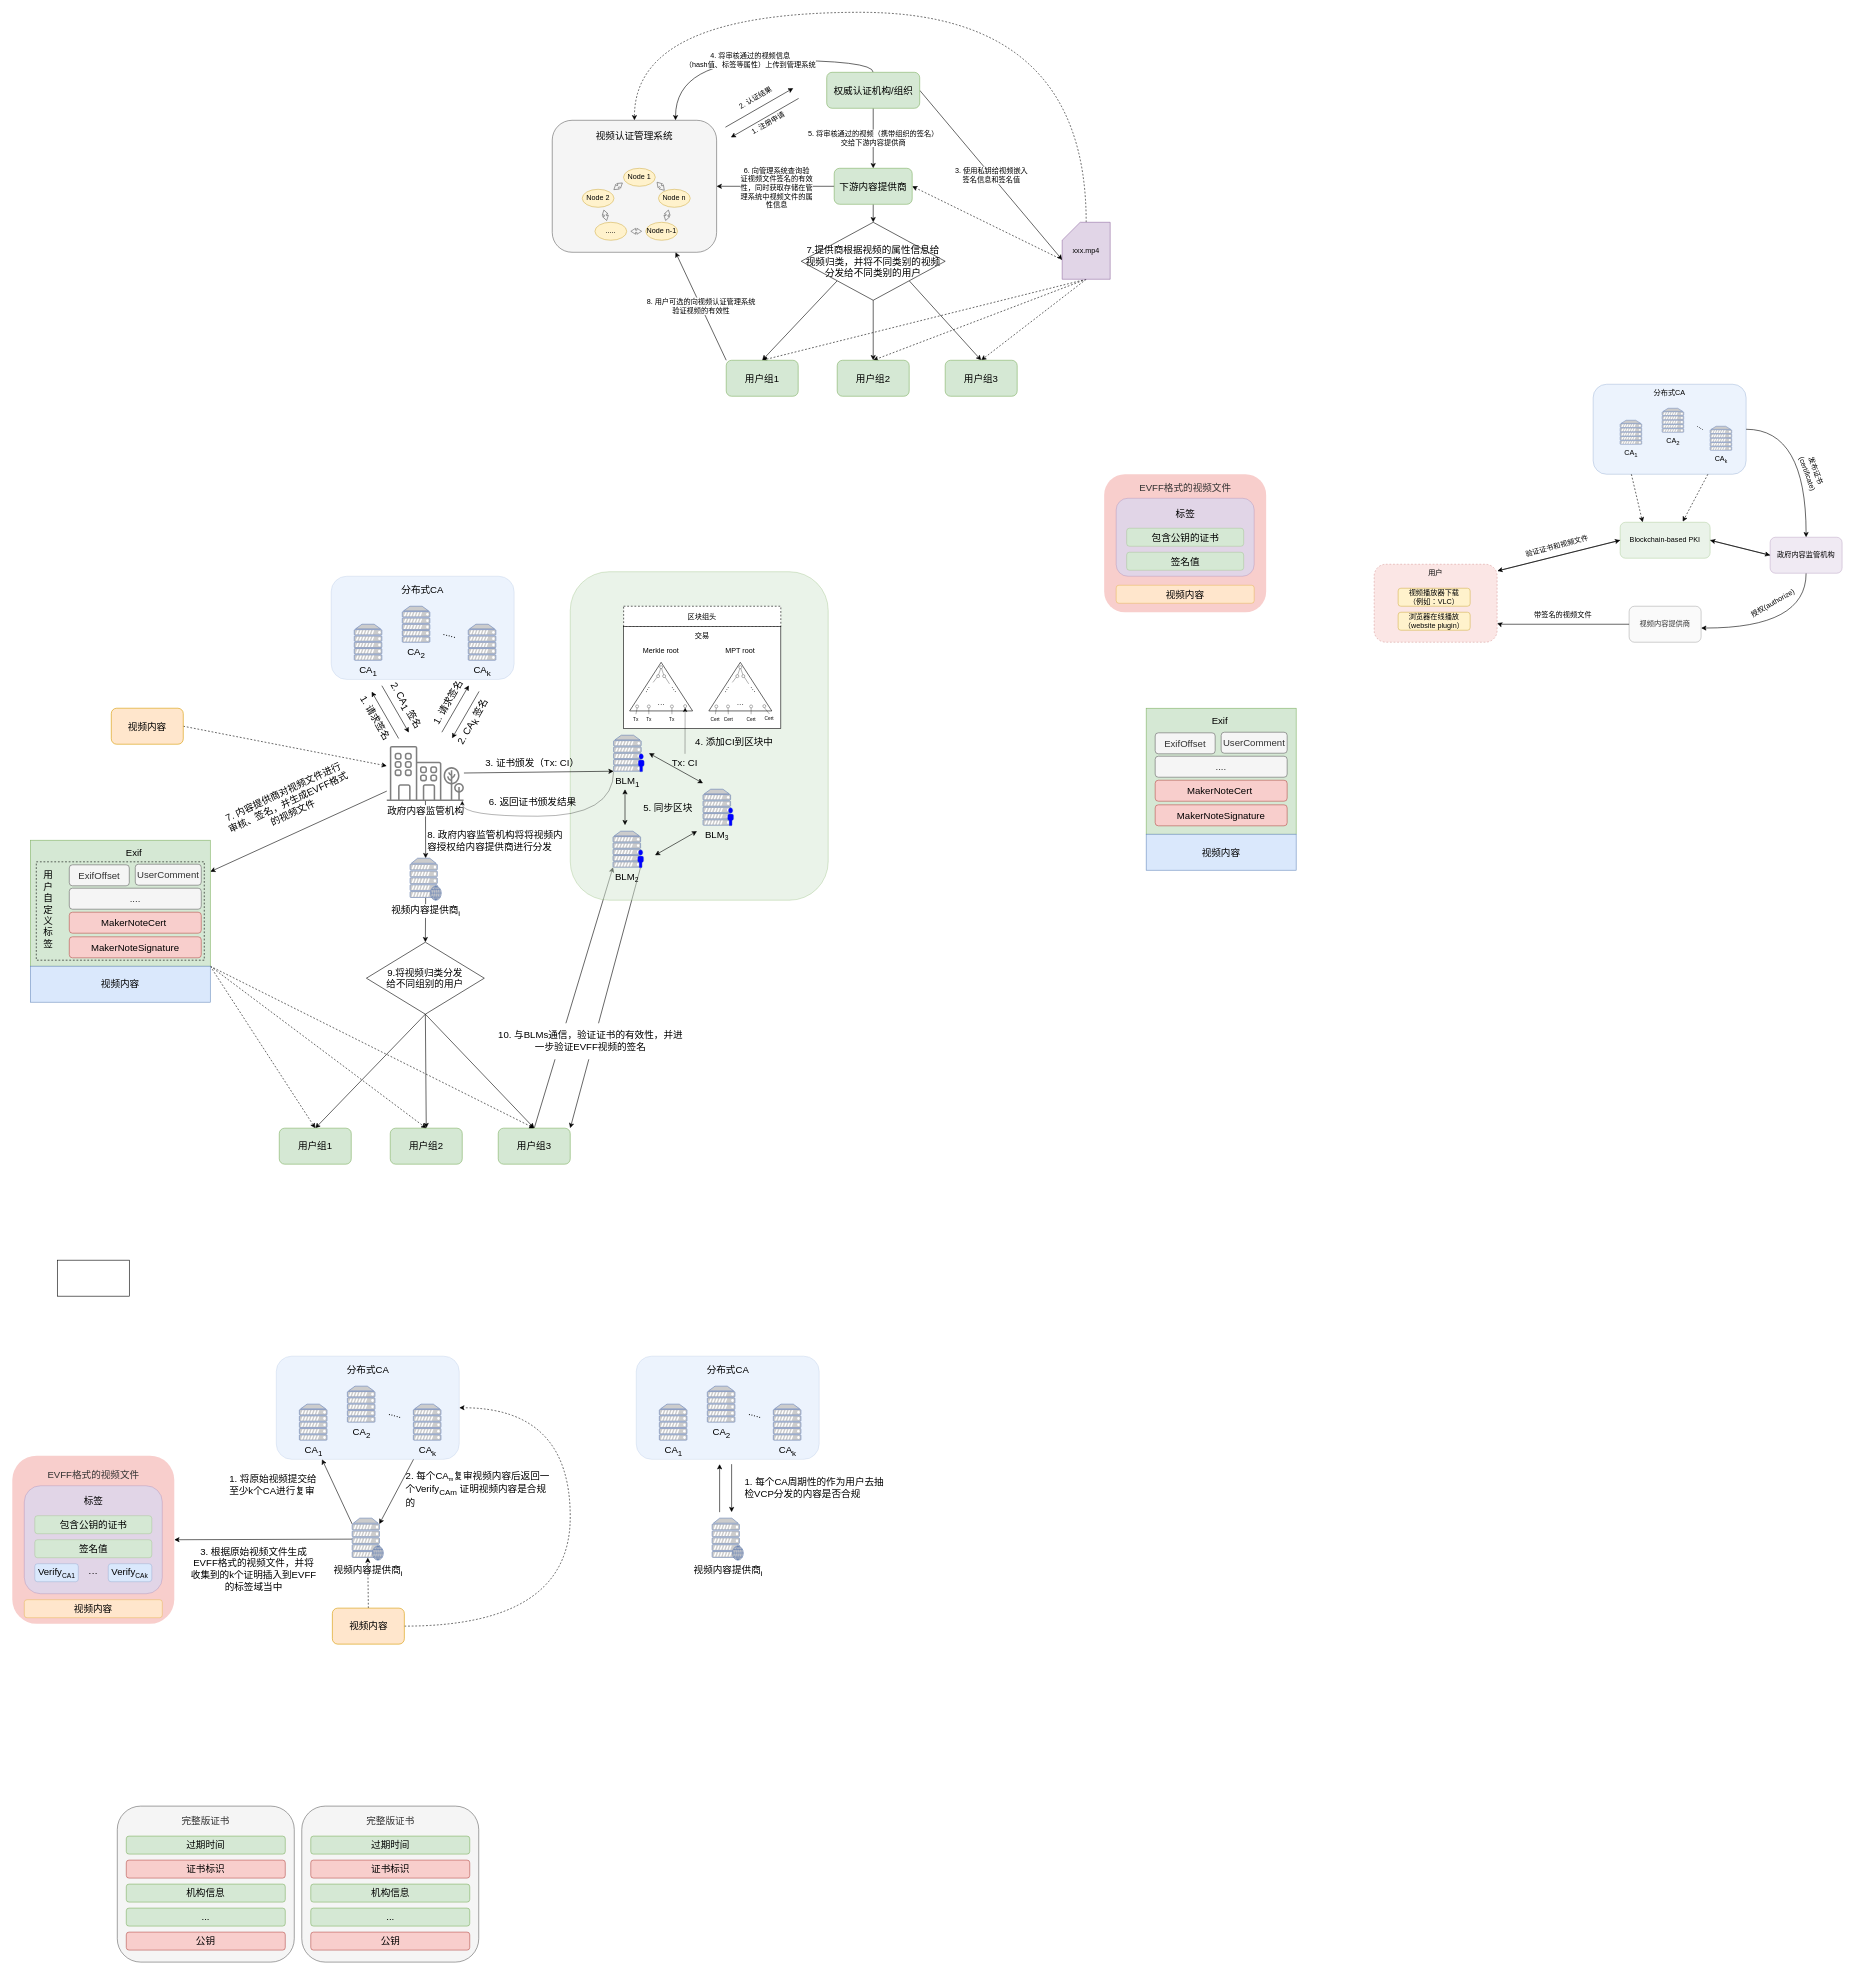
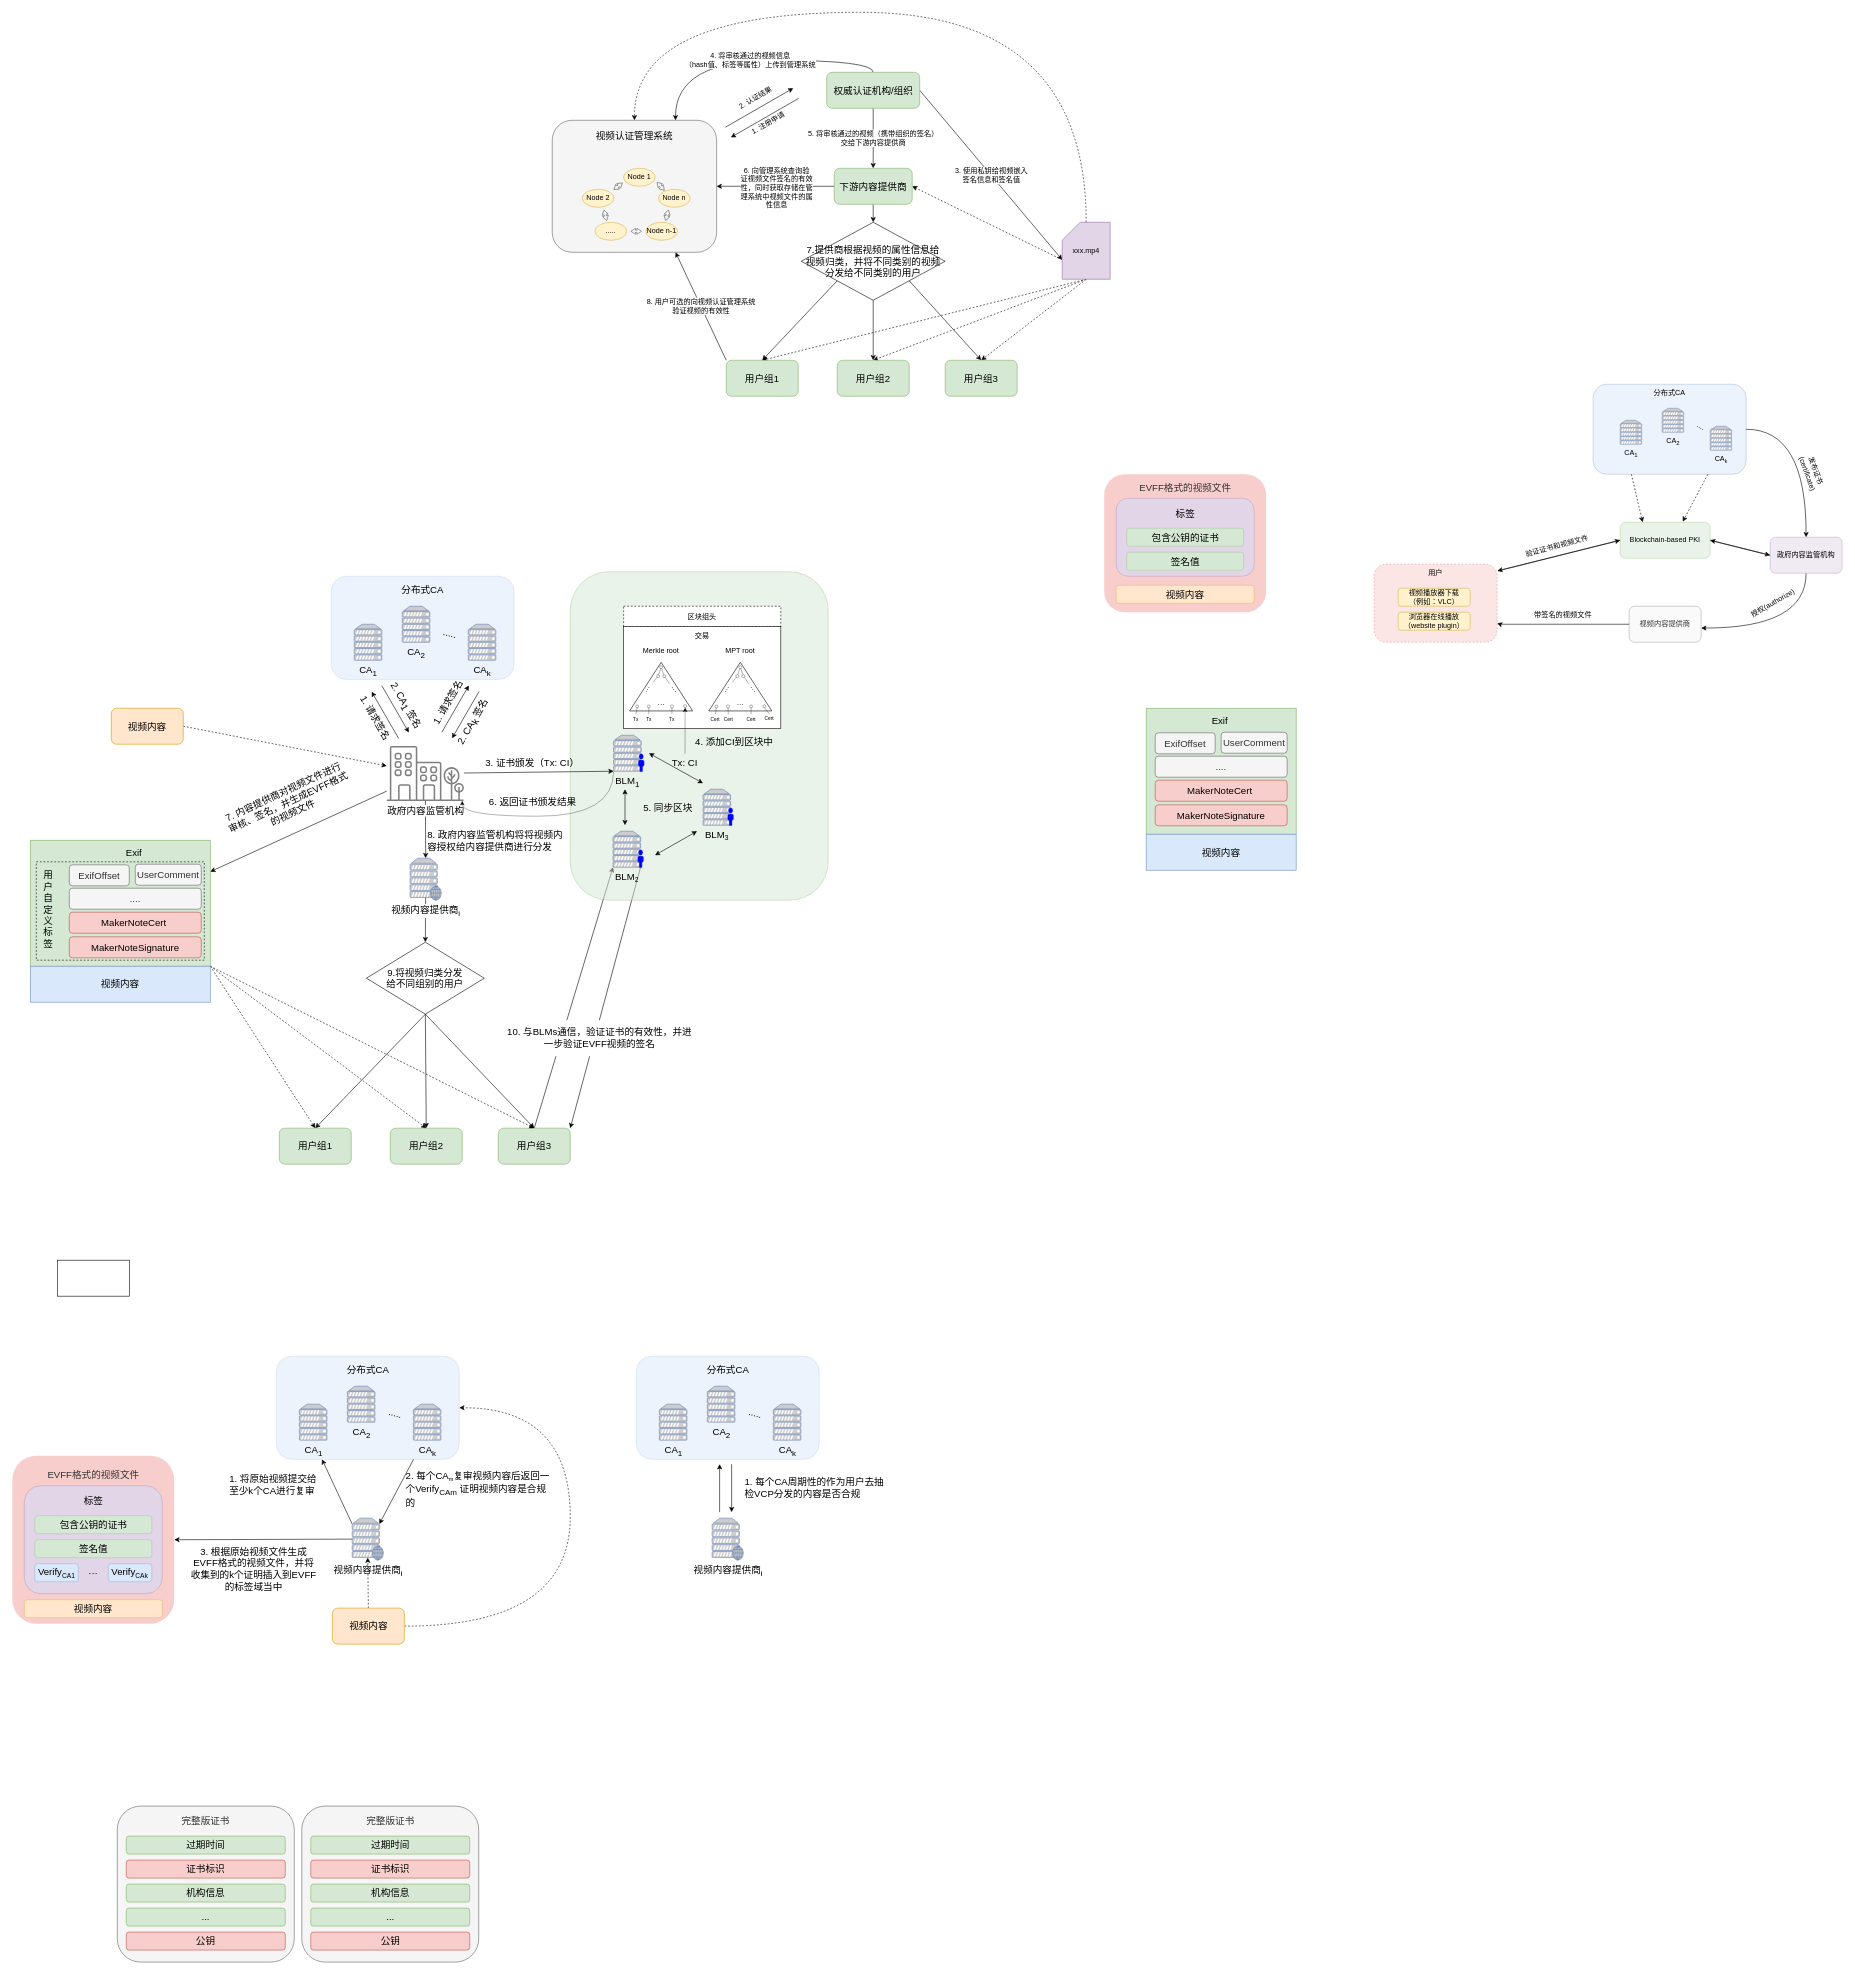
node "10. 与BLMs通信，验证证书的有效性，并进一步验证EVFF视频的签名": moved (591, 1041) -> (600, 1038)
